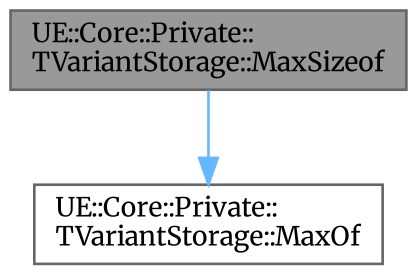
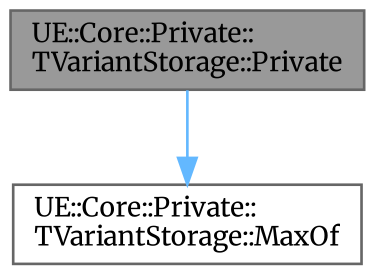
node "UE::Core::Private:: TVariantStorage::MaxSizeof": label "UE::Core::Private:: TVariantStorage::MaxSizeof" -> "UE::Core::Private:: TVariantStorage::Private"
